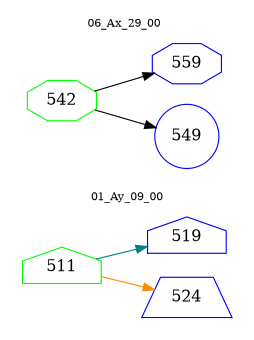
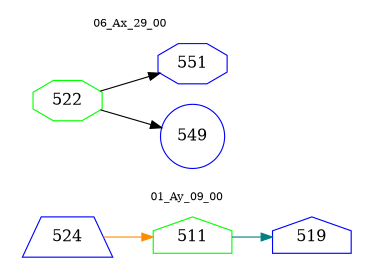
node "559": label "559" -> "551"
node "542": label "542" -> "522"
edge "511" -> "524": reversed
